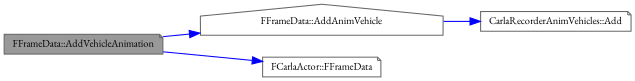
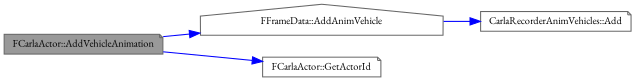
node "FFrameData::AddVehicleAnimation": label "FFrameData::AddVehicleAnimation" -> "FCarlaActor::AddVehicleAnimation"
node "FCarlaActor::FFrameData": label "FCarlaActor::FFrameData" -> "FCarlaActor::GetActorId"
